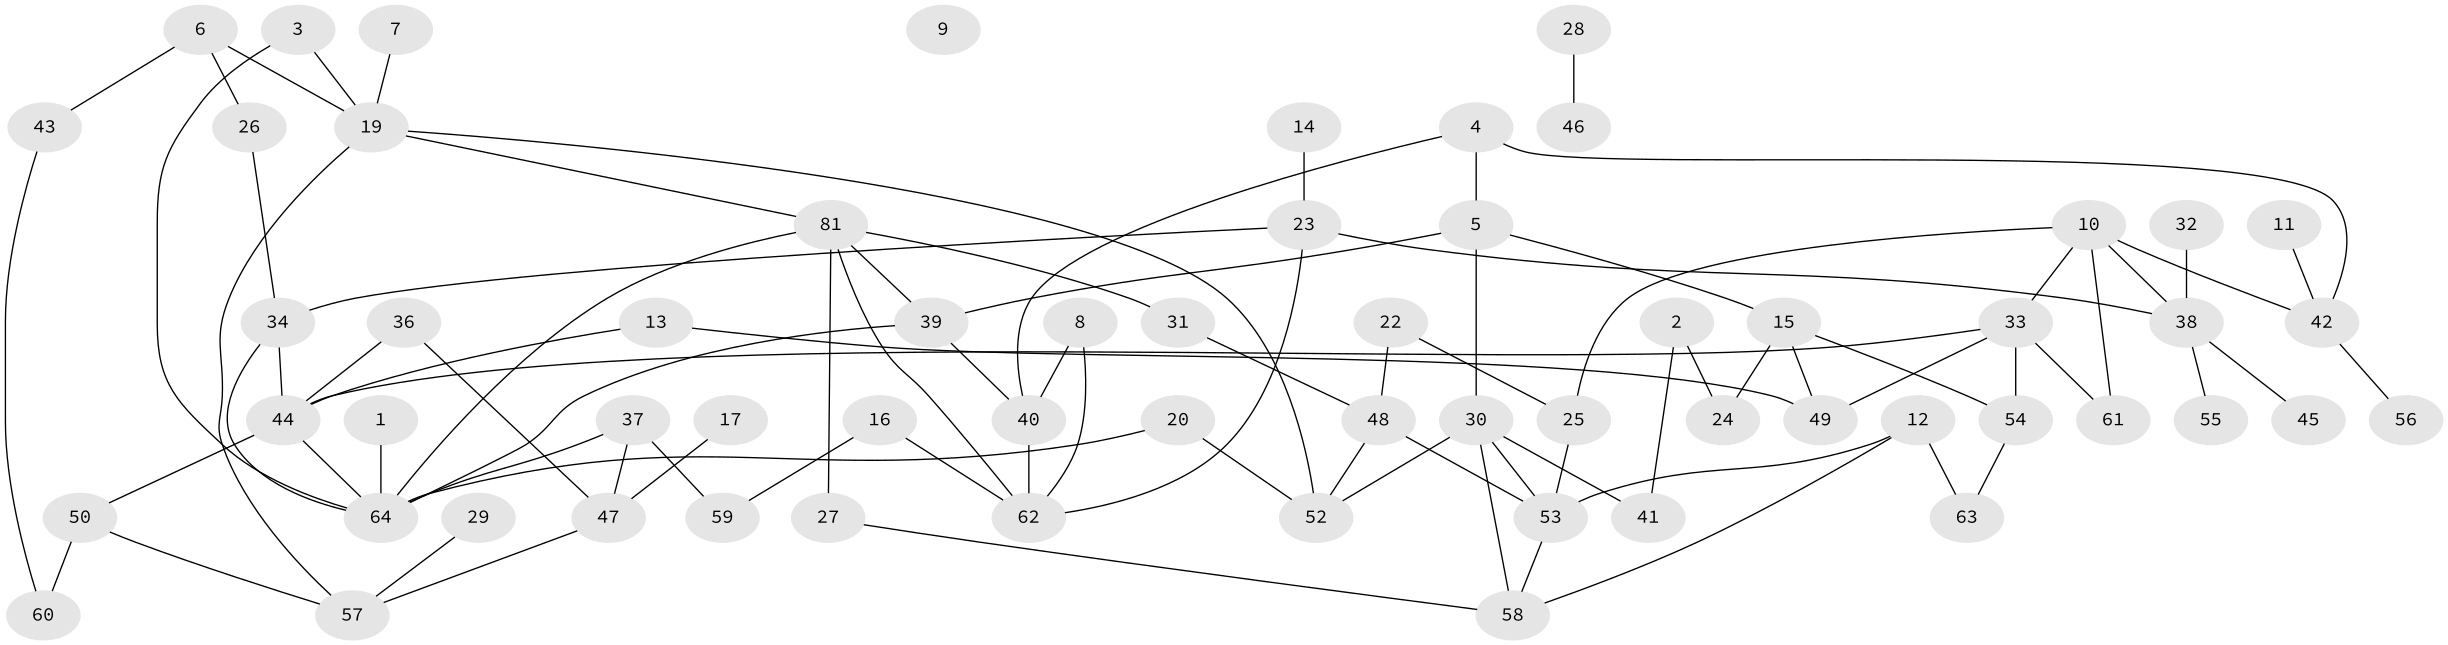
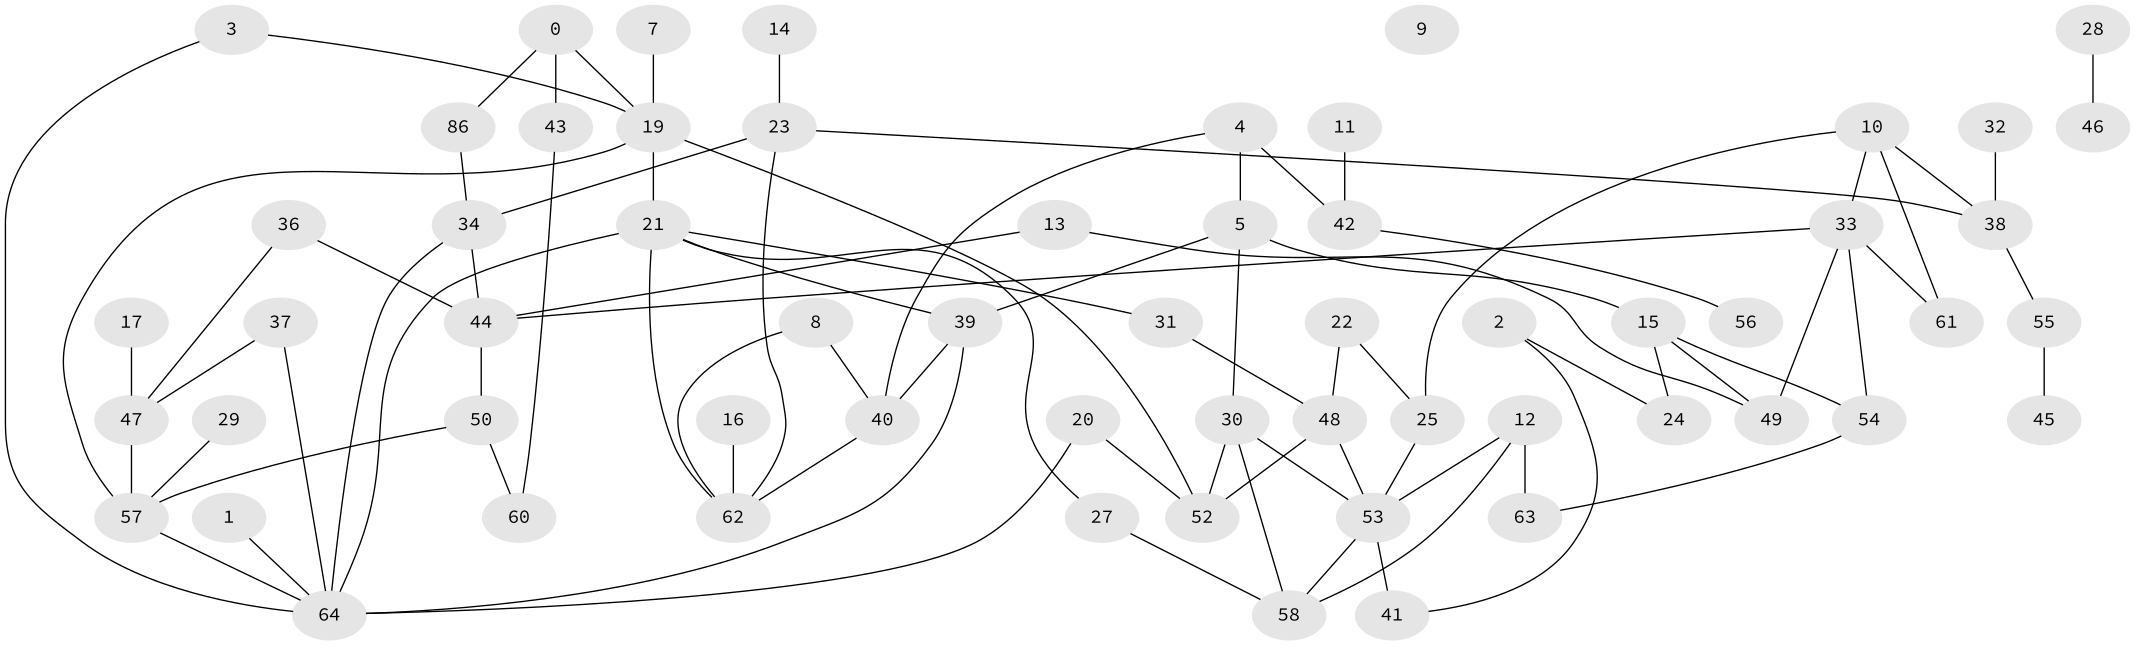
node "6": label "6" -> "0"
node "26": label "26" -> "86"
node "81": label "81" -> "21"
edge "10" -- "42": removed
edge "38" -- "45": now "55" -- "45"
edge "30" -- "41": now "53" -- "41"
edge "44" -- "64": now "57" -- "64"
node "59": removed
